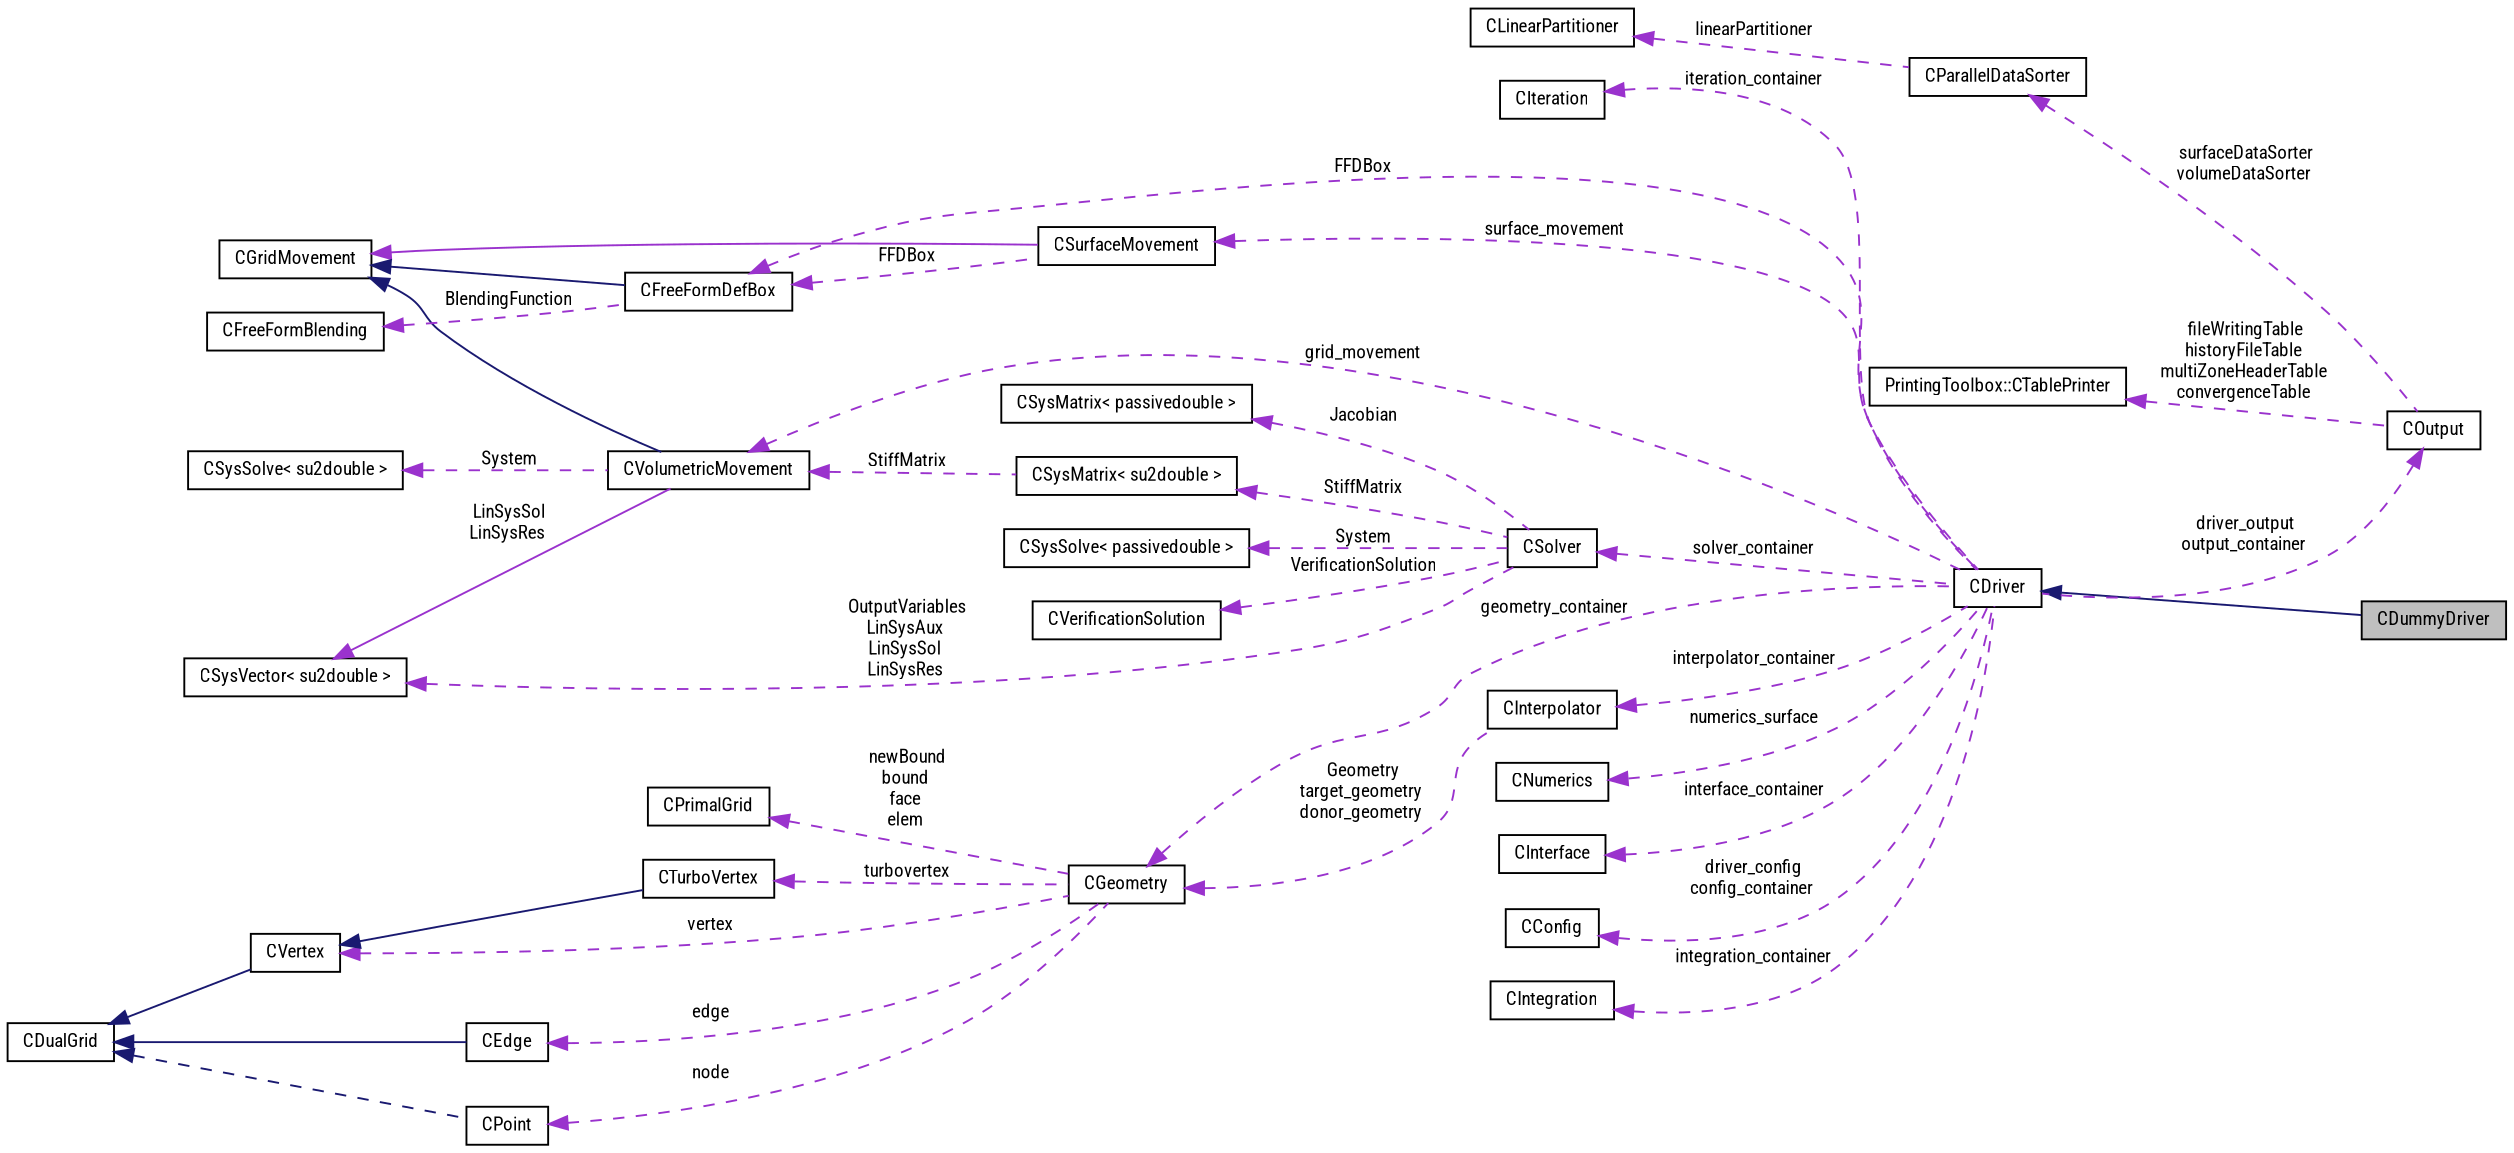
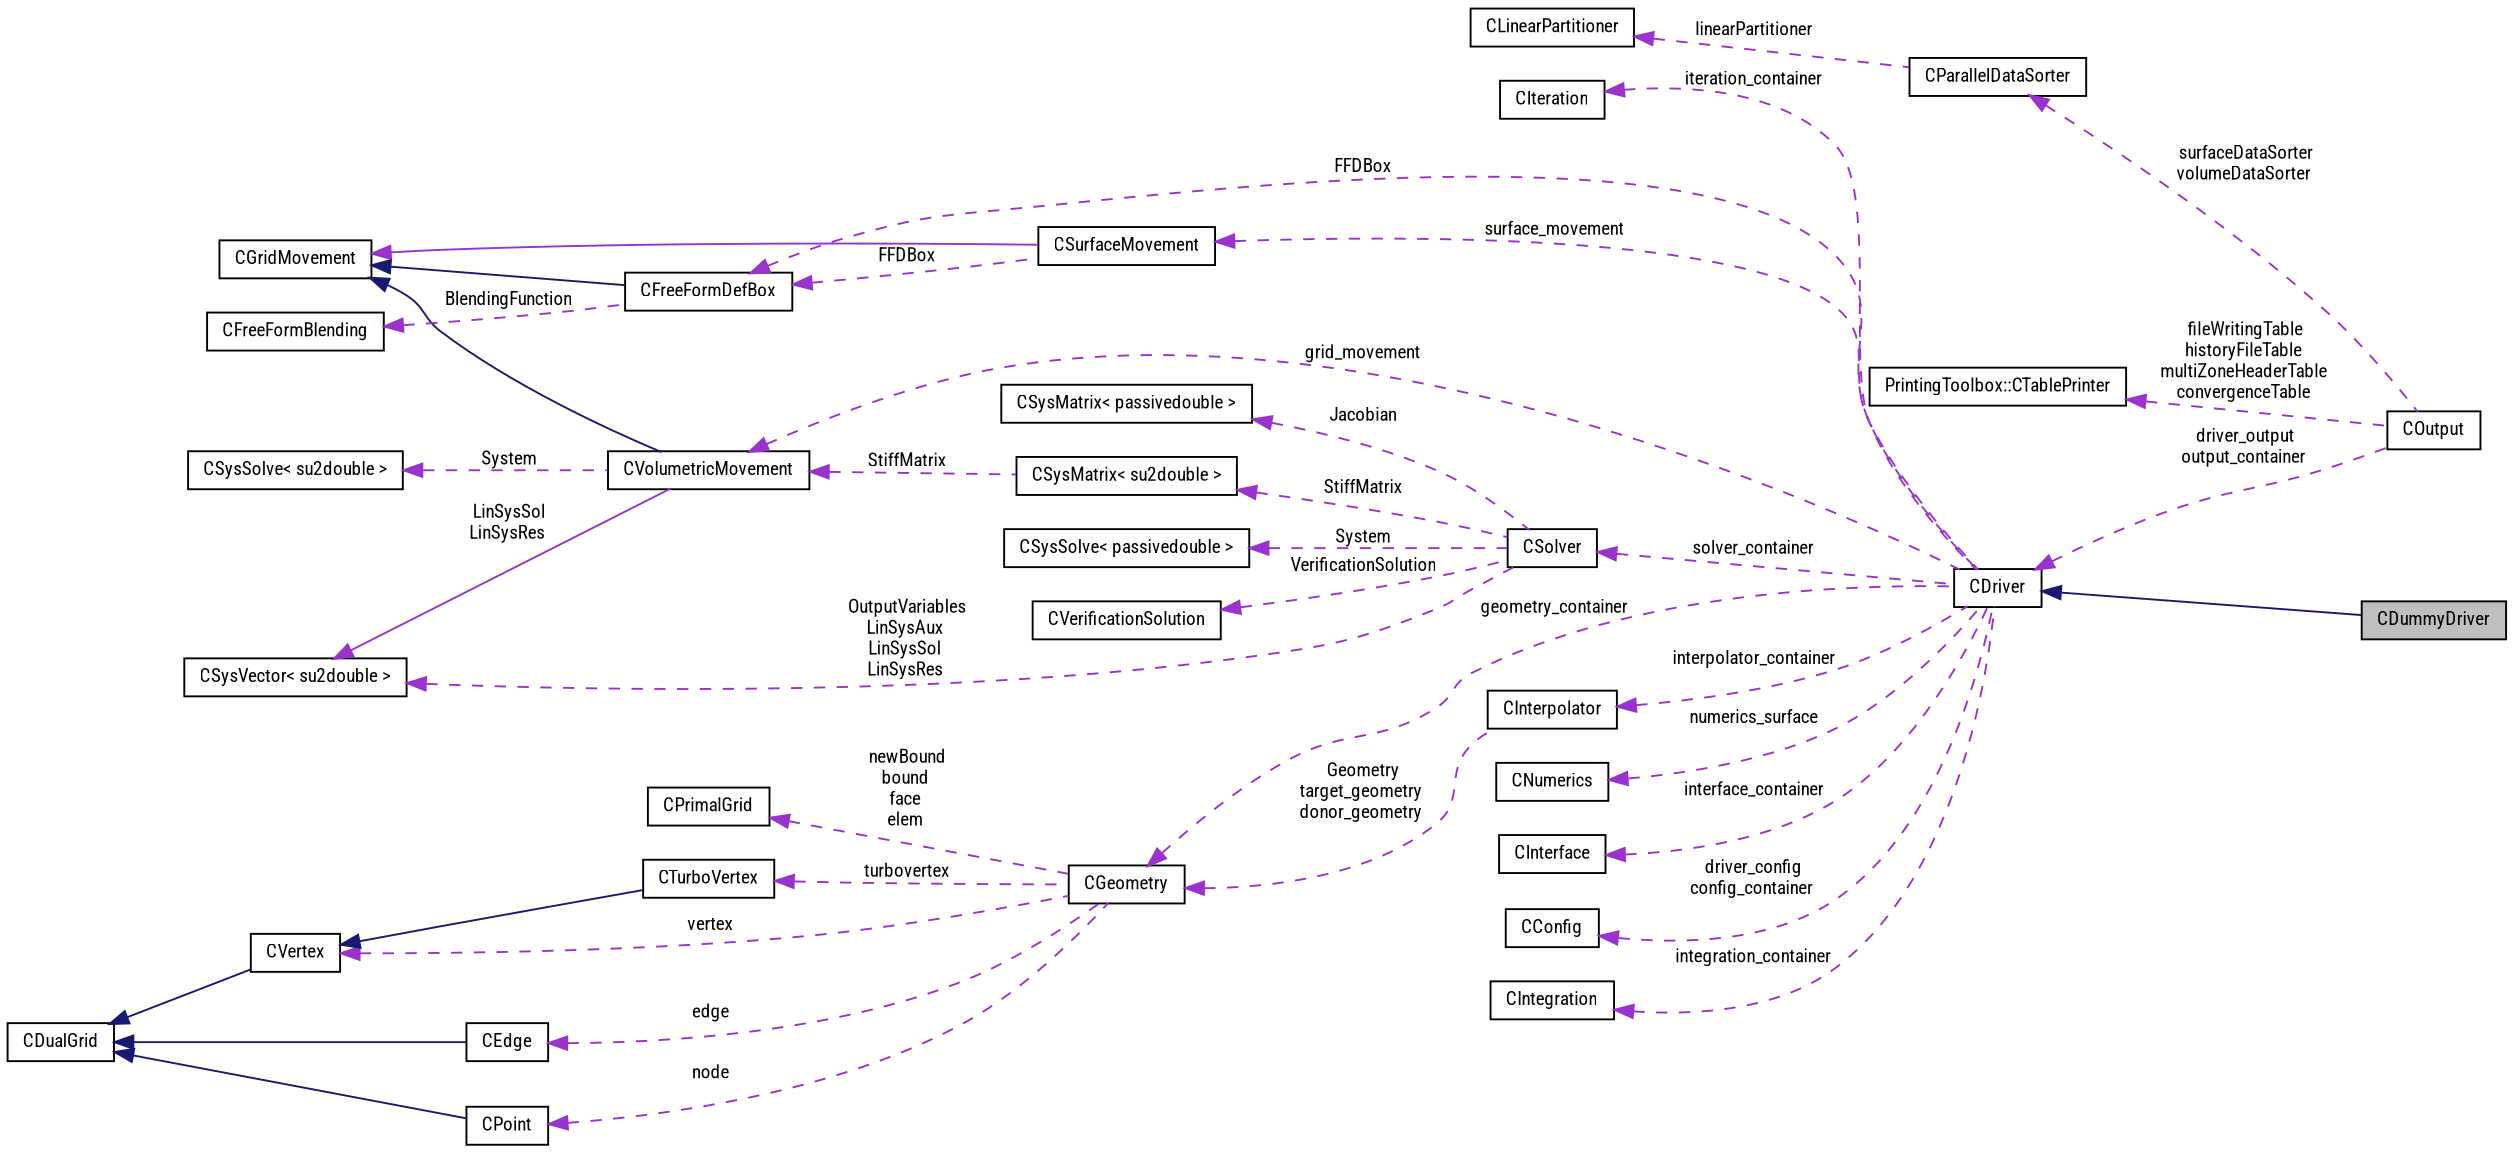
edge "CDriver" -> "COutput": reversed
edge "CPoint" -> "CDualGrid": style dashed -> solid
